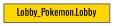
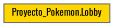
node "Lobby_Pokemon.Lobby": label "Lobby_Pokemon.Lobby" -> "Proyecto_Pokemon.Lobby"
